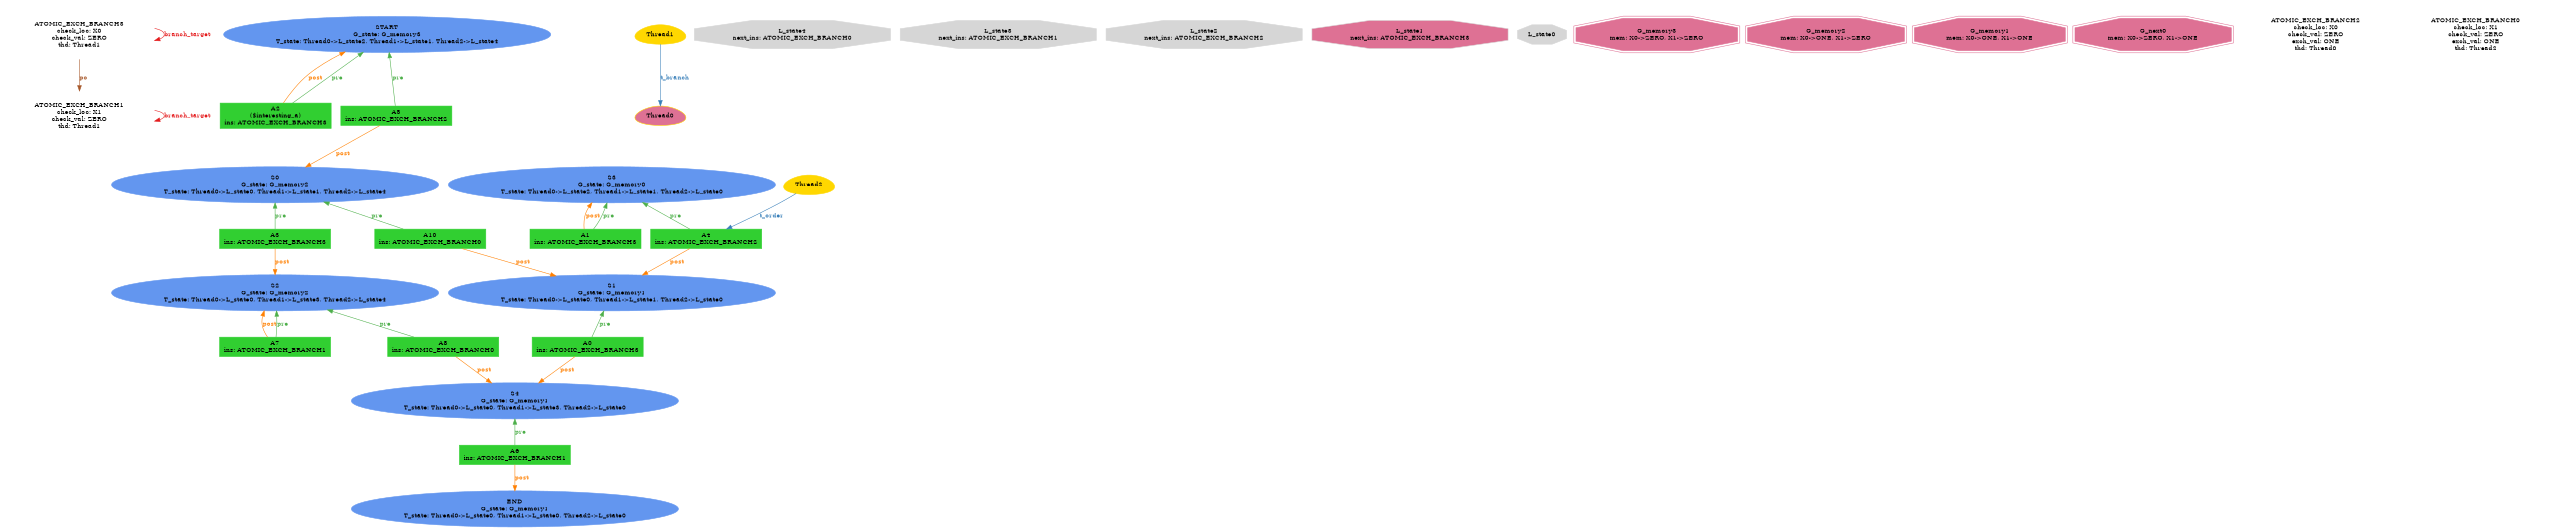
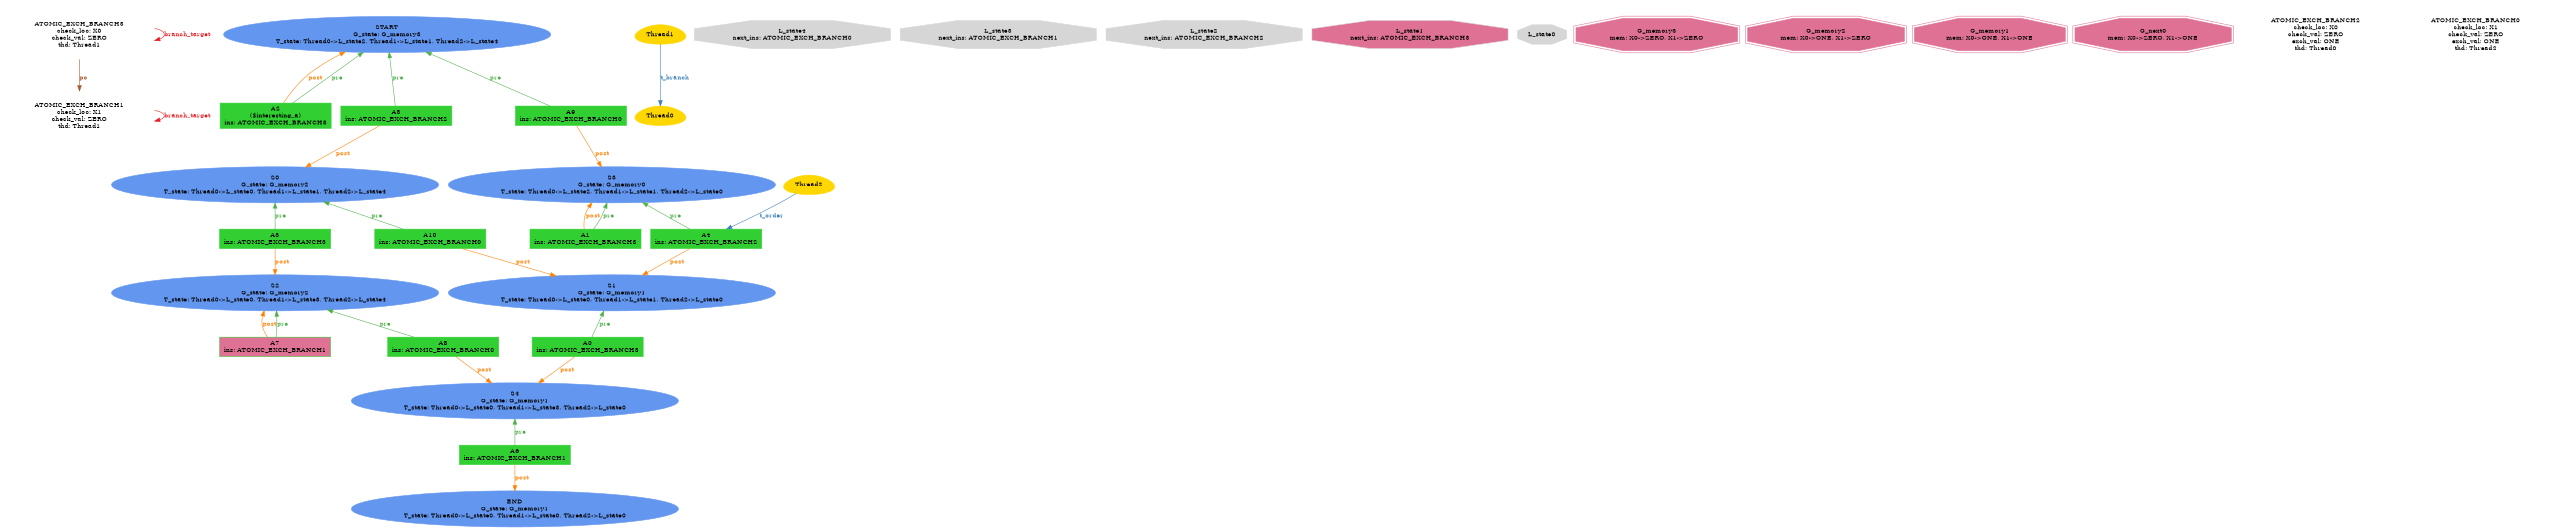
node "A9 ins: ATOMIC_EXCH_BRANCH0": added
node "Thread0": fillcolor #de7194 -> #ffd700
node "A7 ins: ATOMIC_EXCH_BRANCH1": fillcolor #31cf31 -> #de7194
